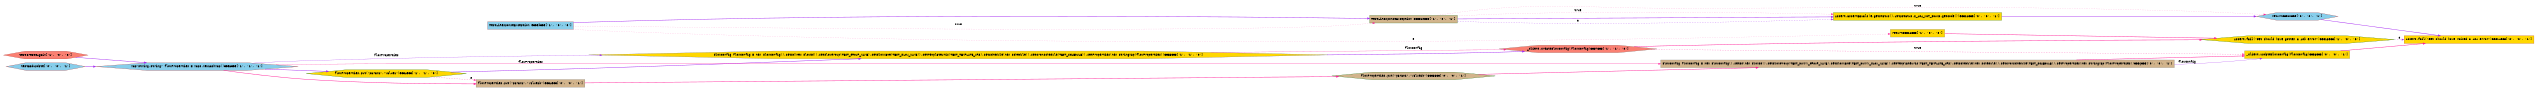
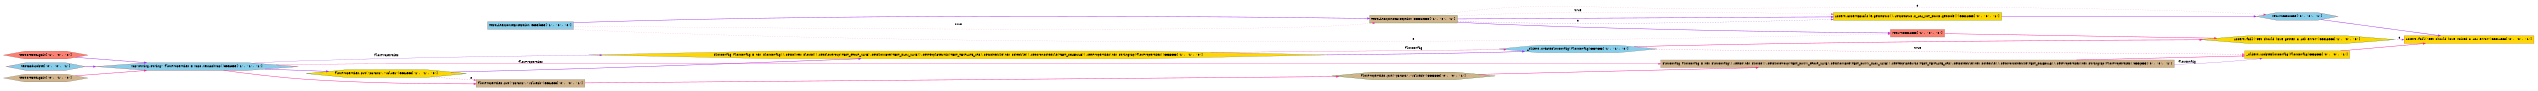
edge "RestLiResponseException e@@@10@@@['1', '0', '1']" -> "return@@@12@@@['0', '0', '1']": label "true" -> "0"
edge "RestLiResponseException e@@@10@@@['1', '0', '1']" -> "return@@@11@@@['1', '0', '0']": added
node "return@@@11@@@['1', '0', '0']": fillcolor gold -> salmon
node "_client.createFlowConfig(flowConfig)@@@7@@@['1', '1', '0']": fillcolor salmon -> skyblue
node "testCreateAgain['0', '1', '0']": added
